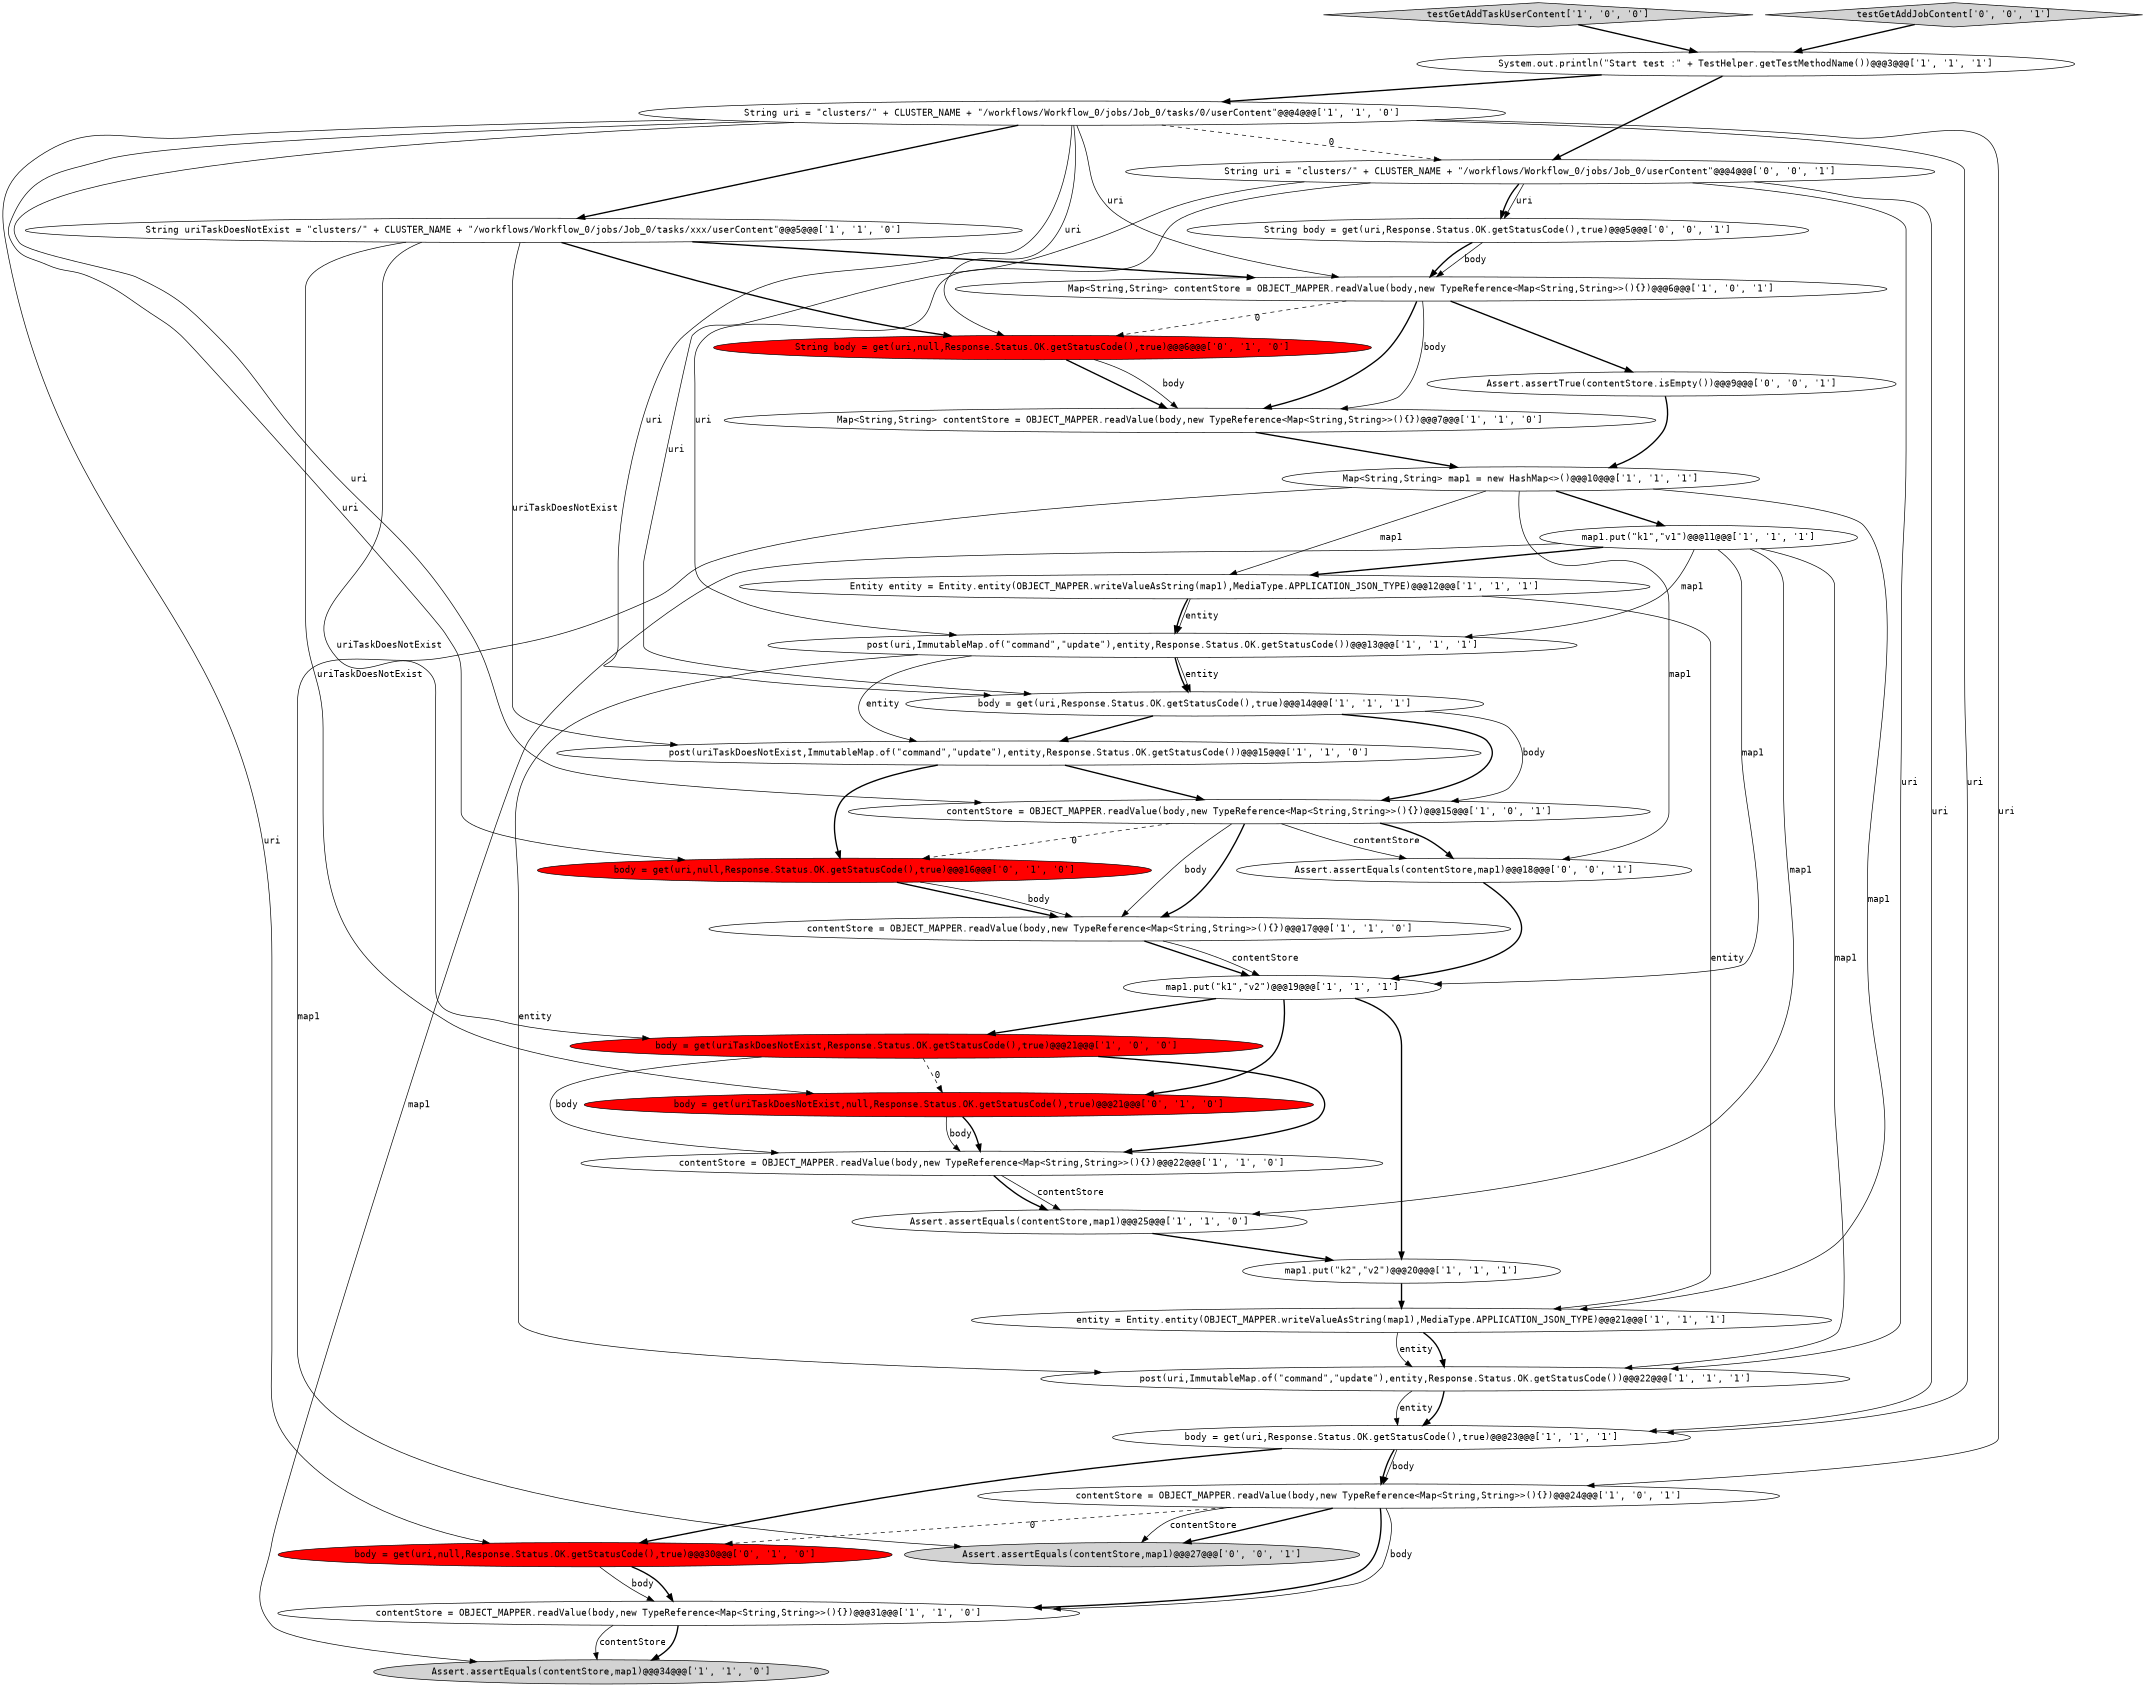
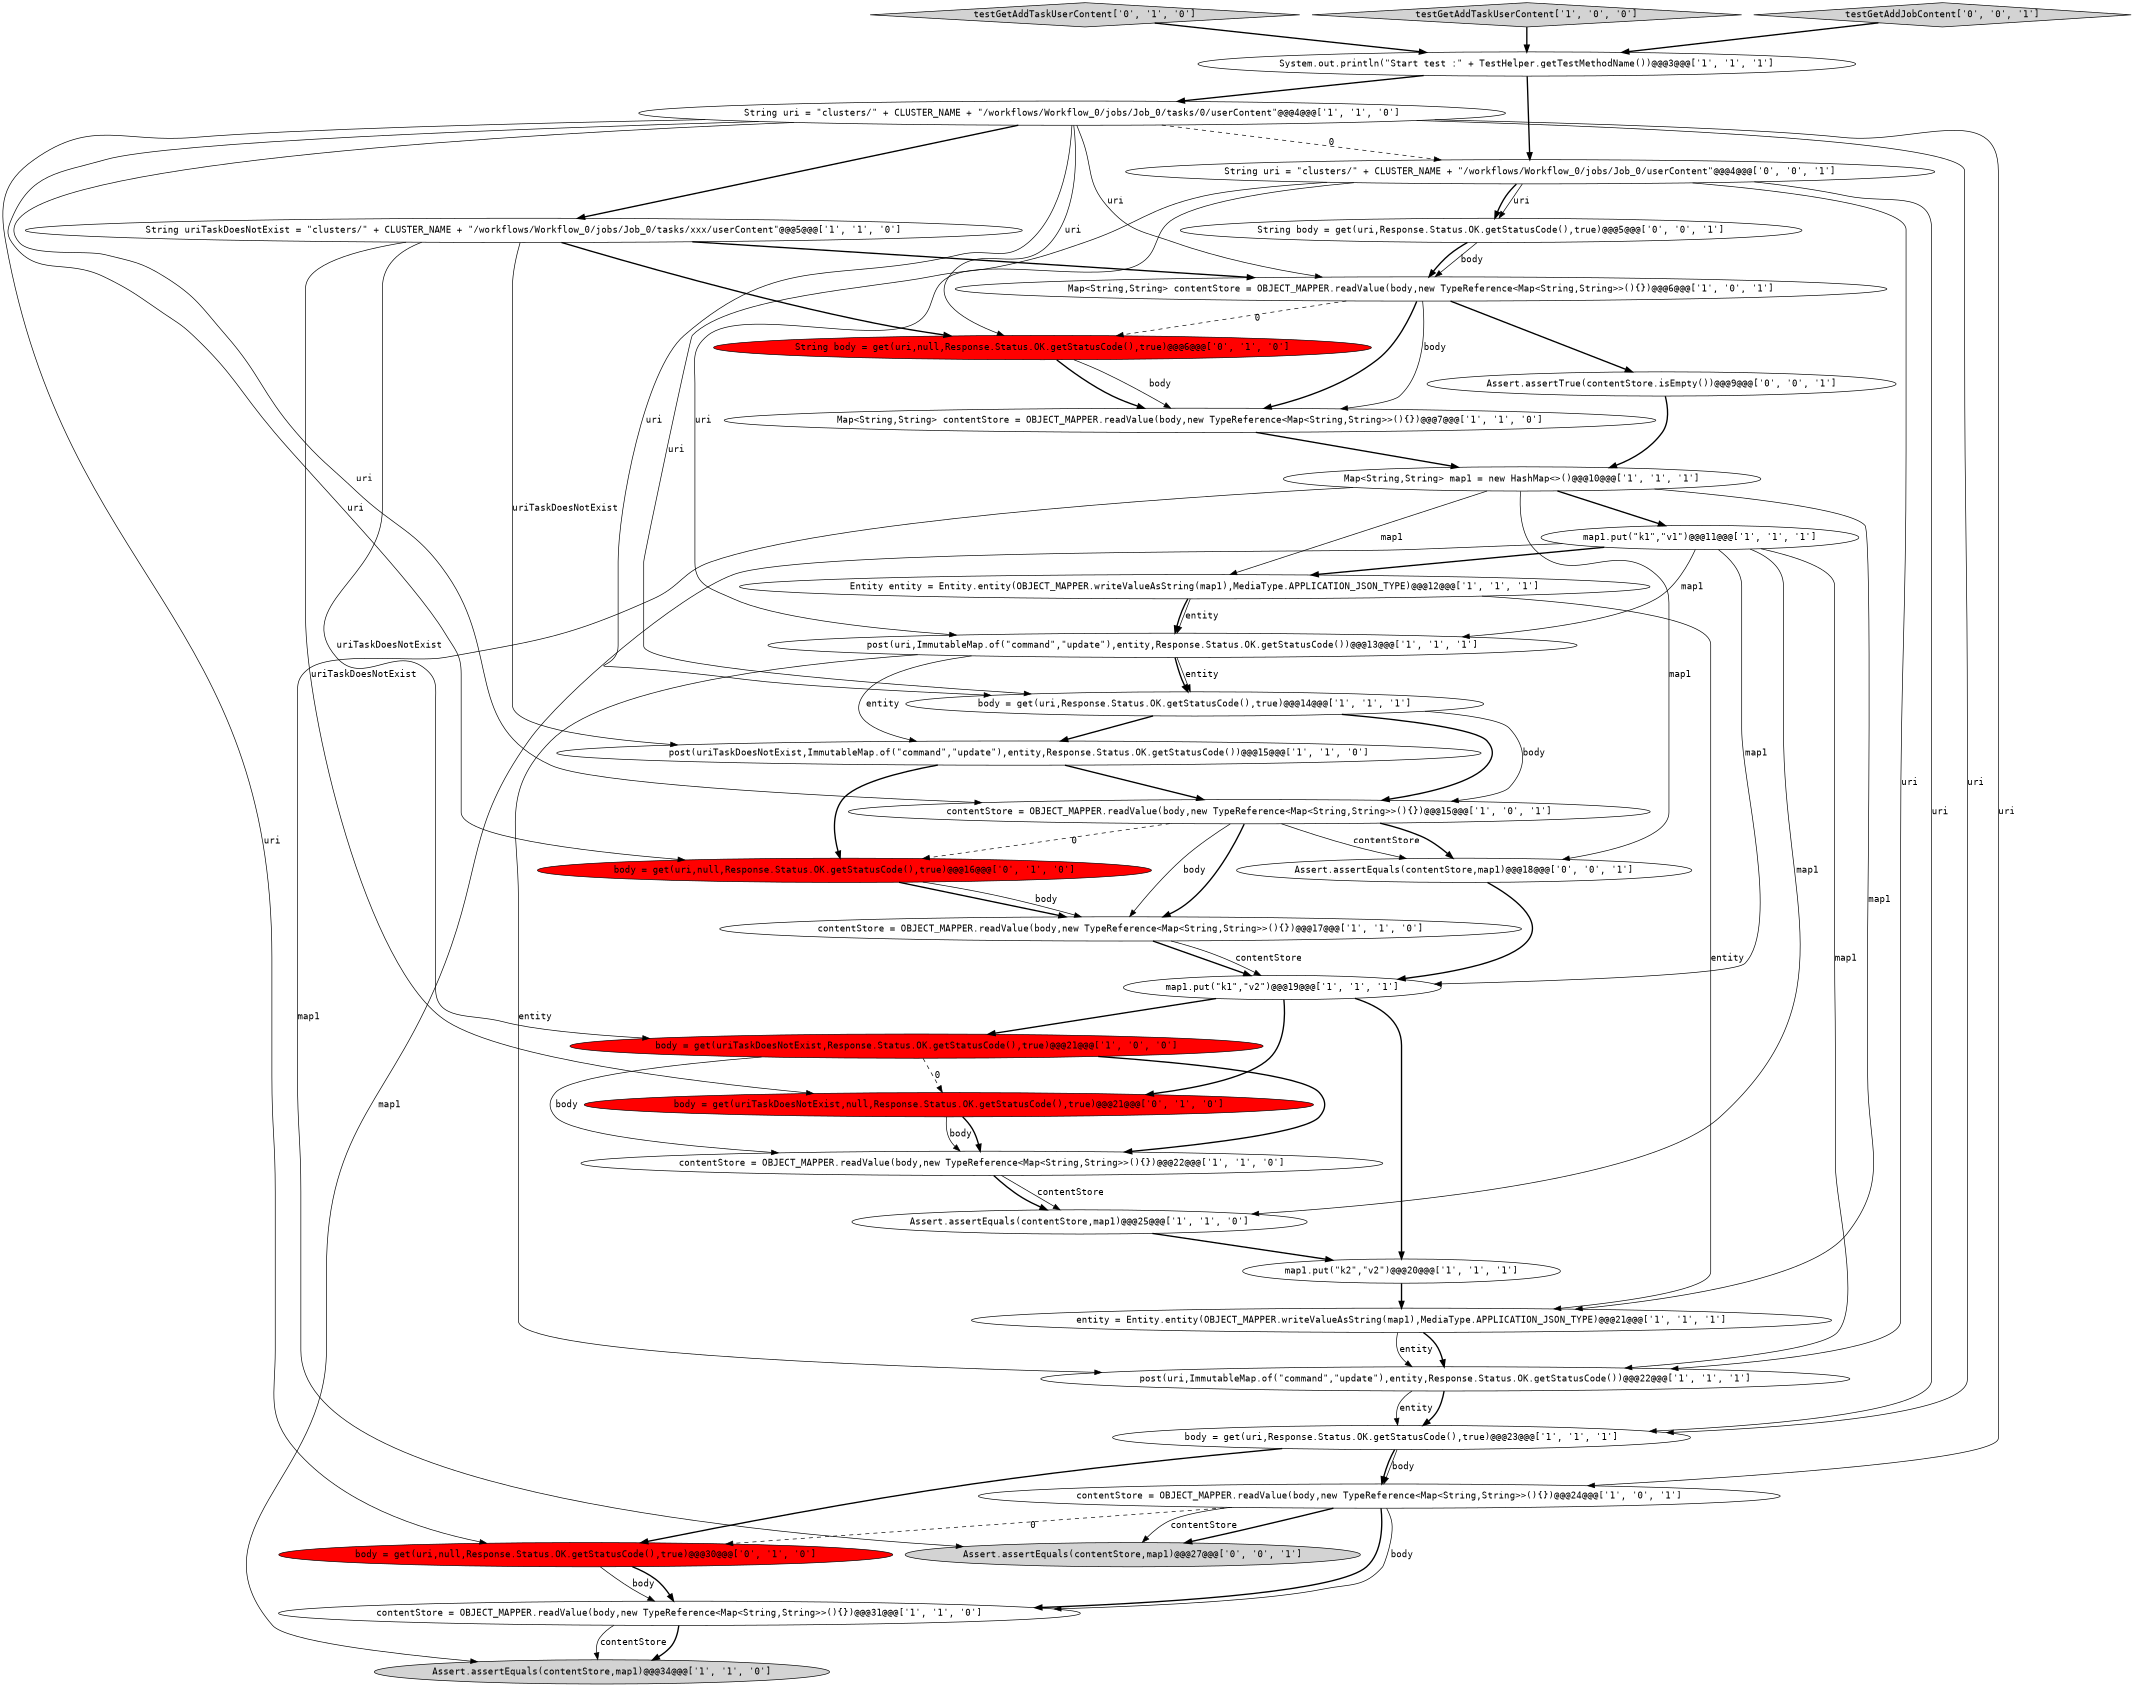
node "testGetAddTaskUserContent['0', '1', '0']": added
